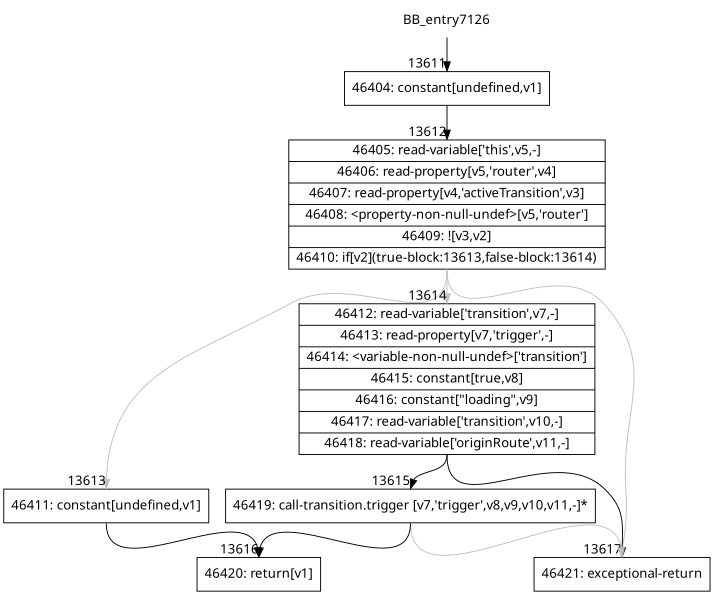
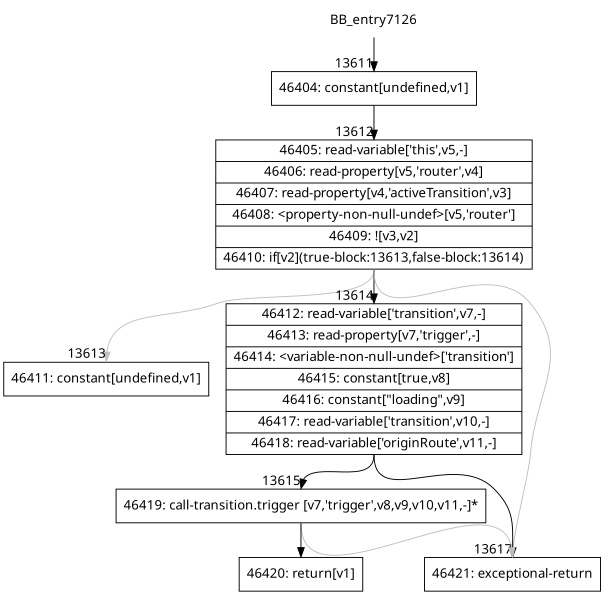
edge "46405: read-variable['this',v5,-]" -> "46412: read-variable['transition',v7,-]": color gray -> black
edge "46411: constant[undefined,v1]" -> "46420: return[v1]": removed
